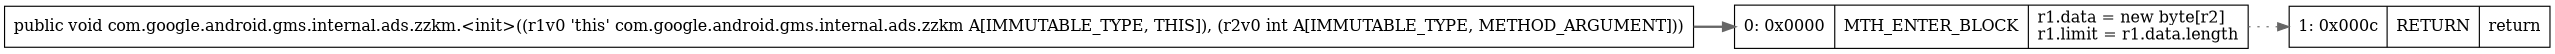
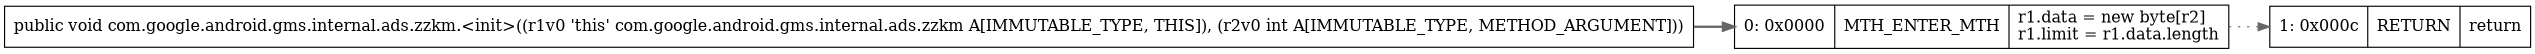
node "0: 0x0000": text "MTH_ENTER_BLOCK" -> "MTH_ENTER_MTH"
